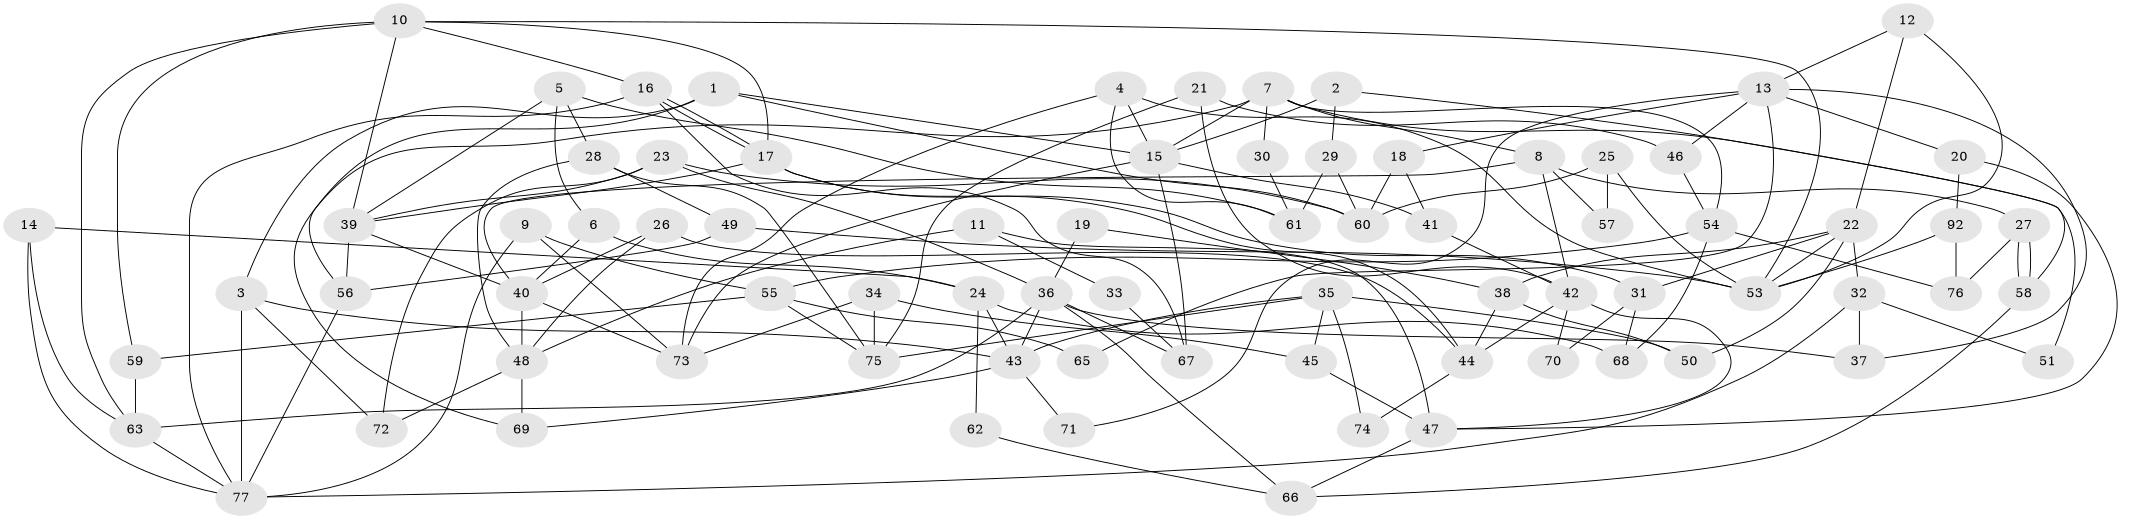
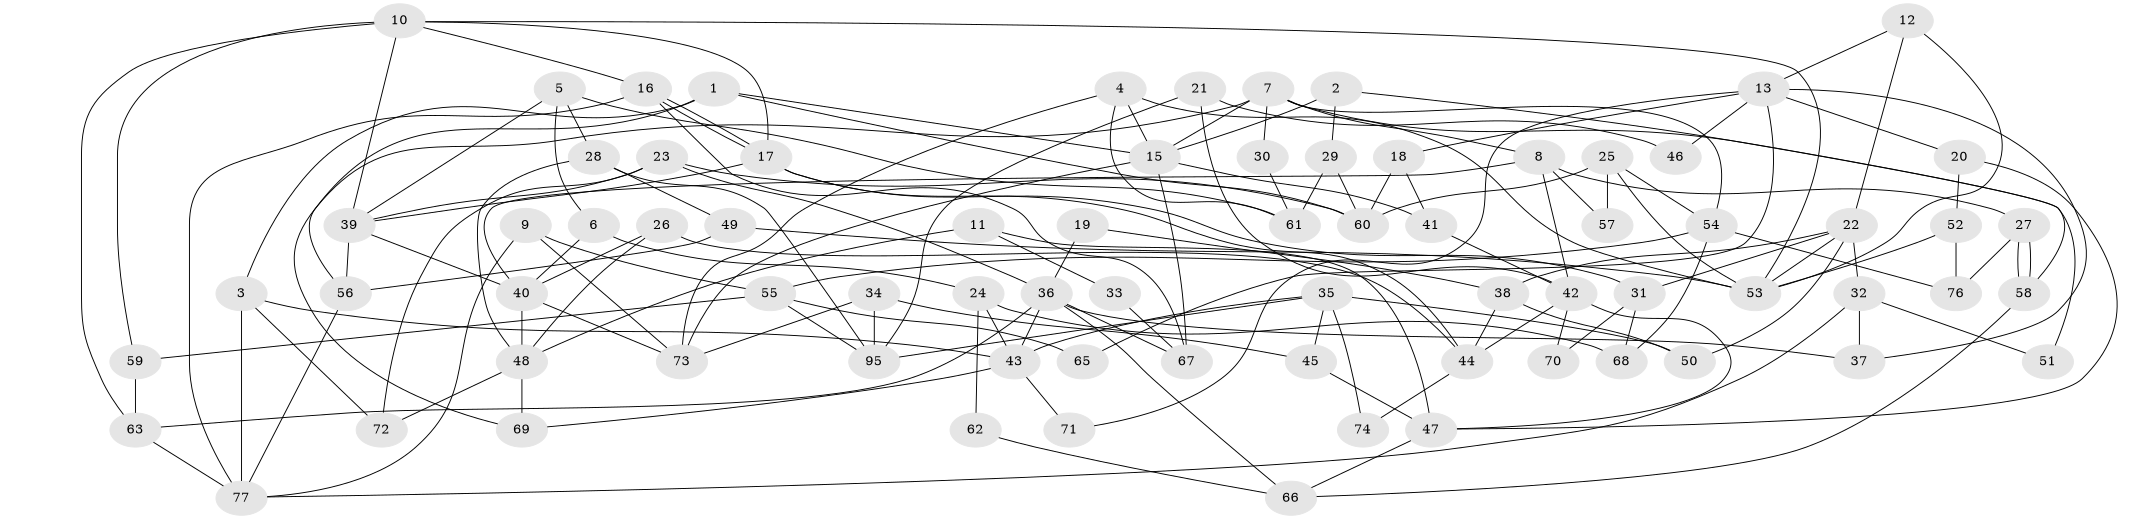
edge "46" -- "54": now "25" -- "54"
node "14": removed
node "92": label "92" -> "52"
node "75": label "75" -> "95"
